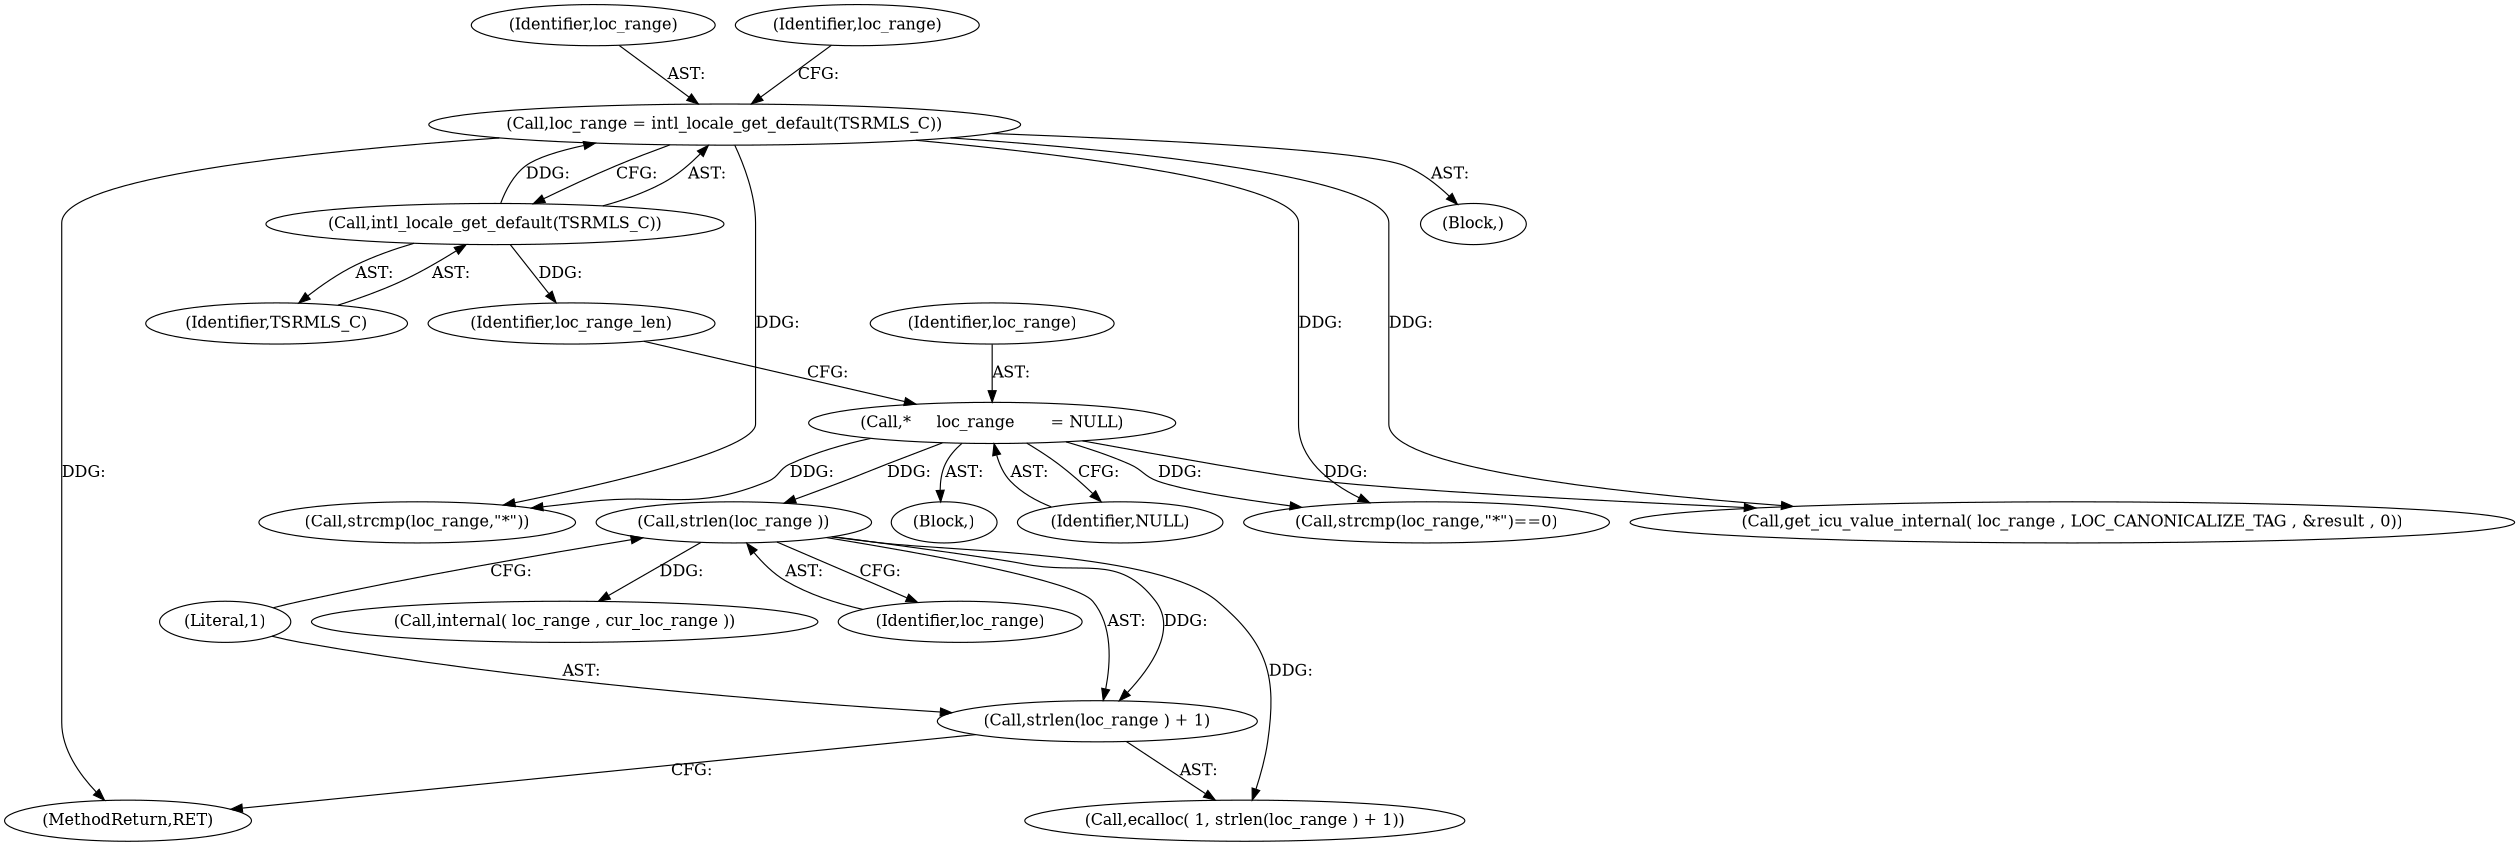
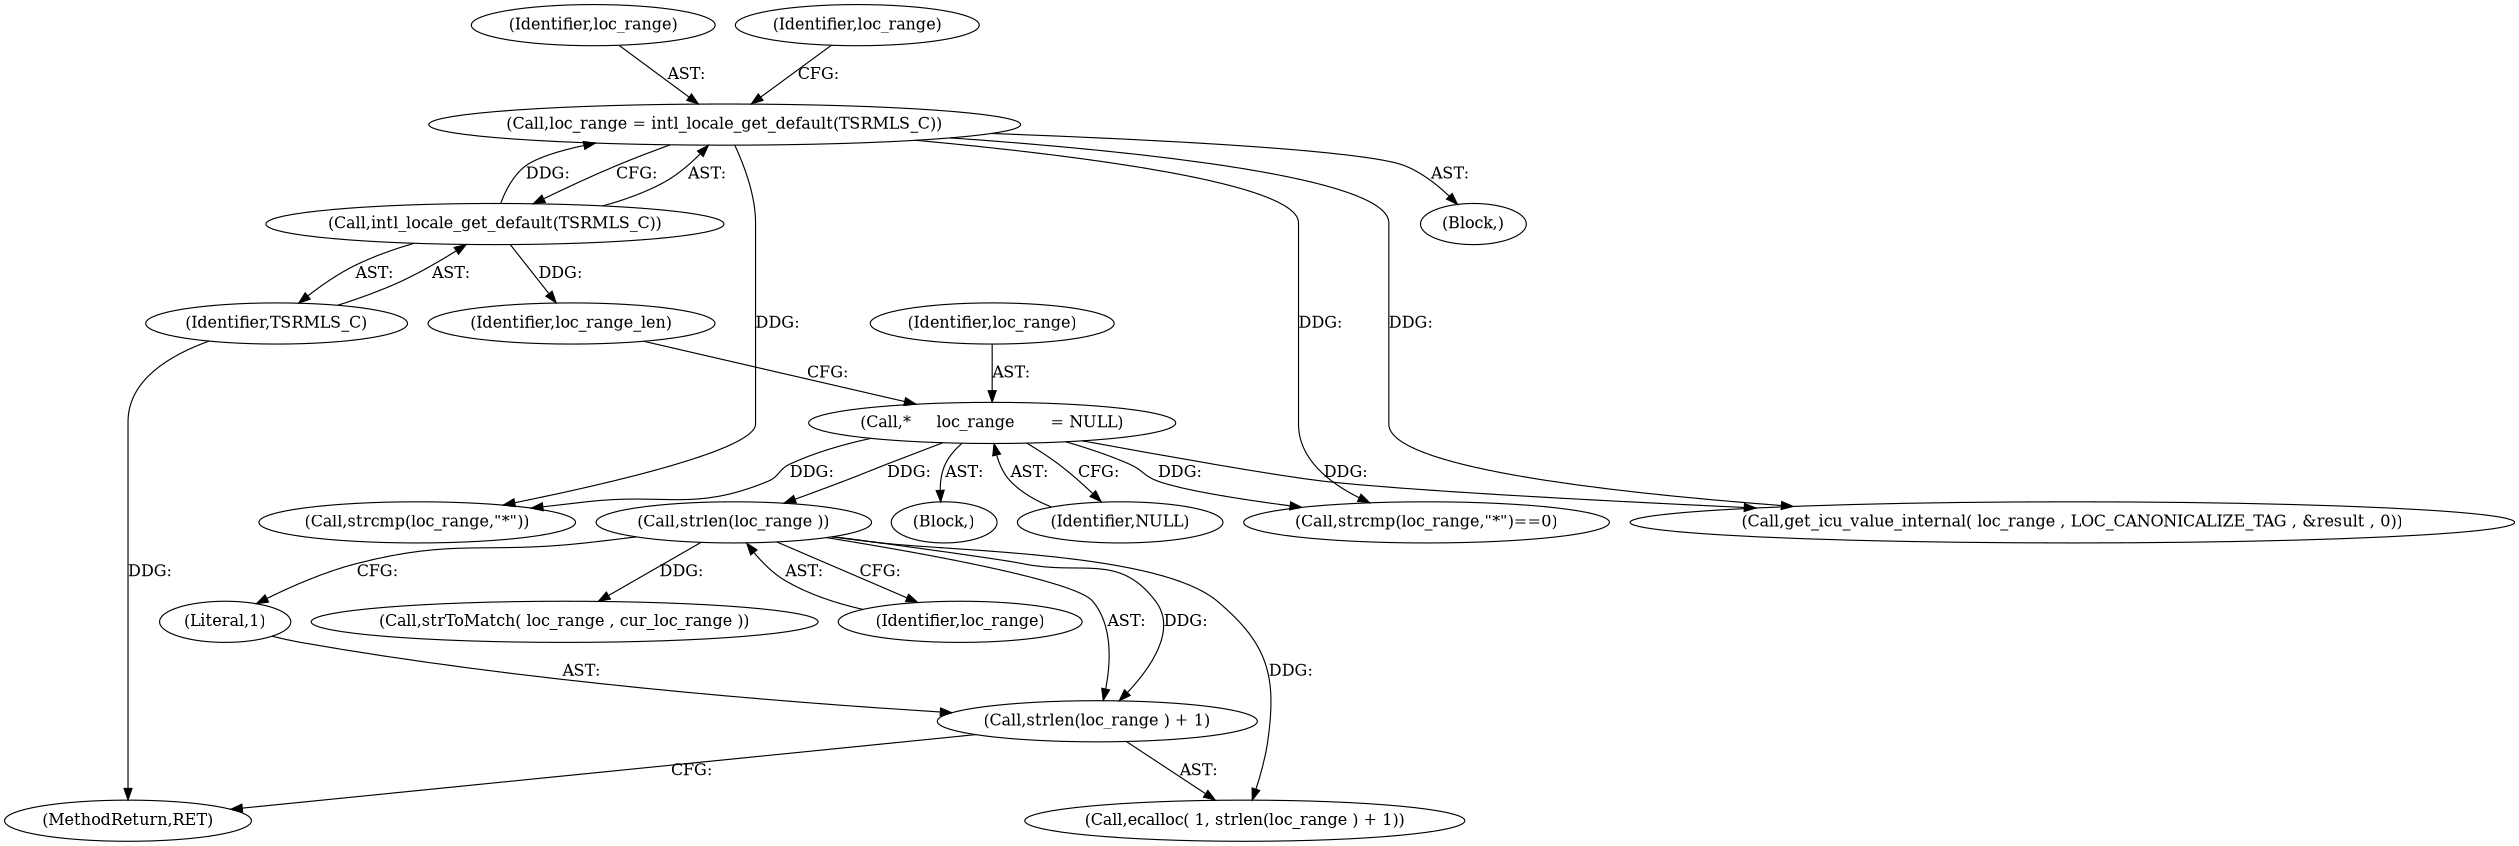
edge "(Call,loc_range = intl_locale_get_default(TSRMLS_C))" -> "(MethodReturn,RET)": now "(Identifier,TSRMLS_C)" -> "(MethodReturn,RET)"
edge "(Literal,1)" -> "(Call,strlen(loc_range ))": reversed
node "(Call,internal( loc_range , cur_loc_range ))": label "(Call,internal( loc_range , cur_loc_range ))" -> "(Call,strToMatch( loc_range , cur_loc_range ))"
